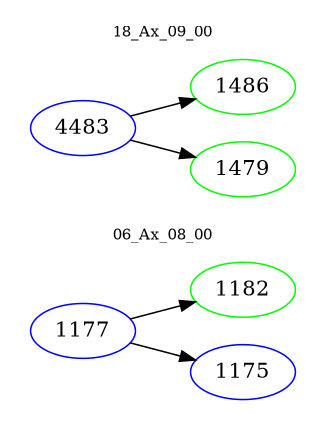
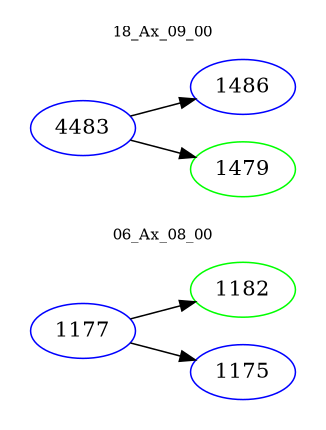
node "1486": color green -> blue
